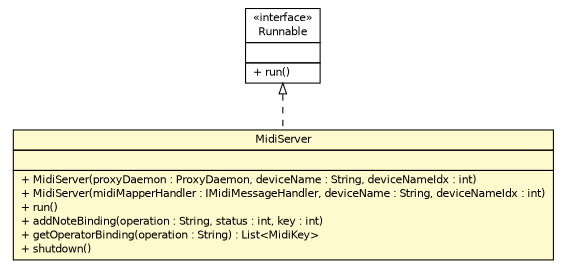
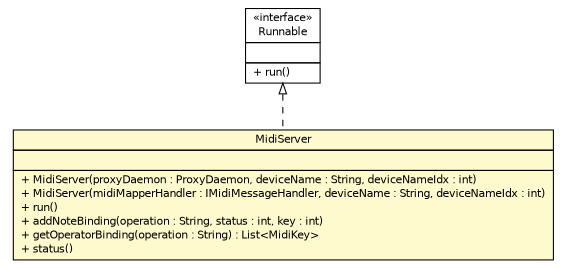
node "MidiServer": text "+ shutdown()" -> "+ status()"
